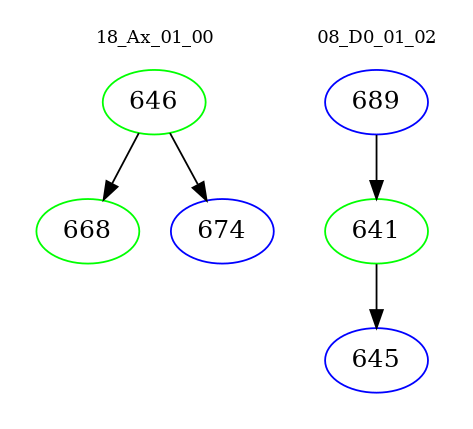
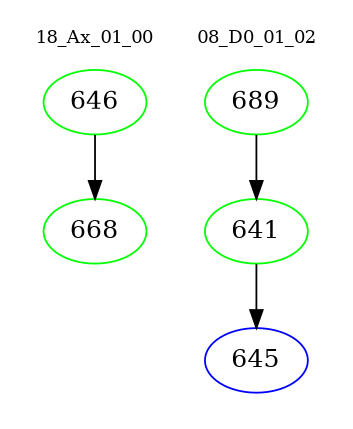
node "689": color blue -> green
node "674": removed
